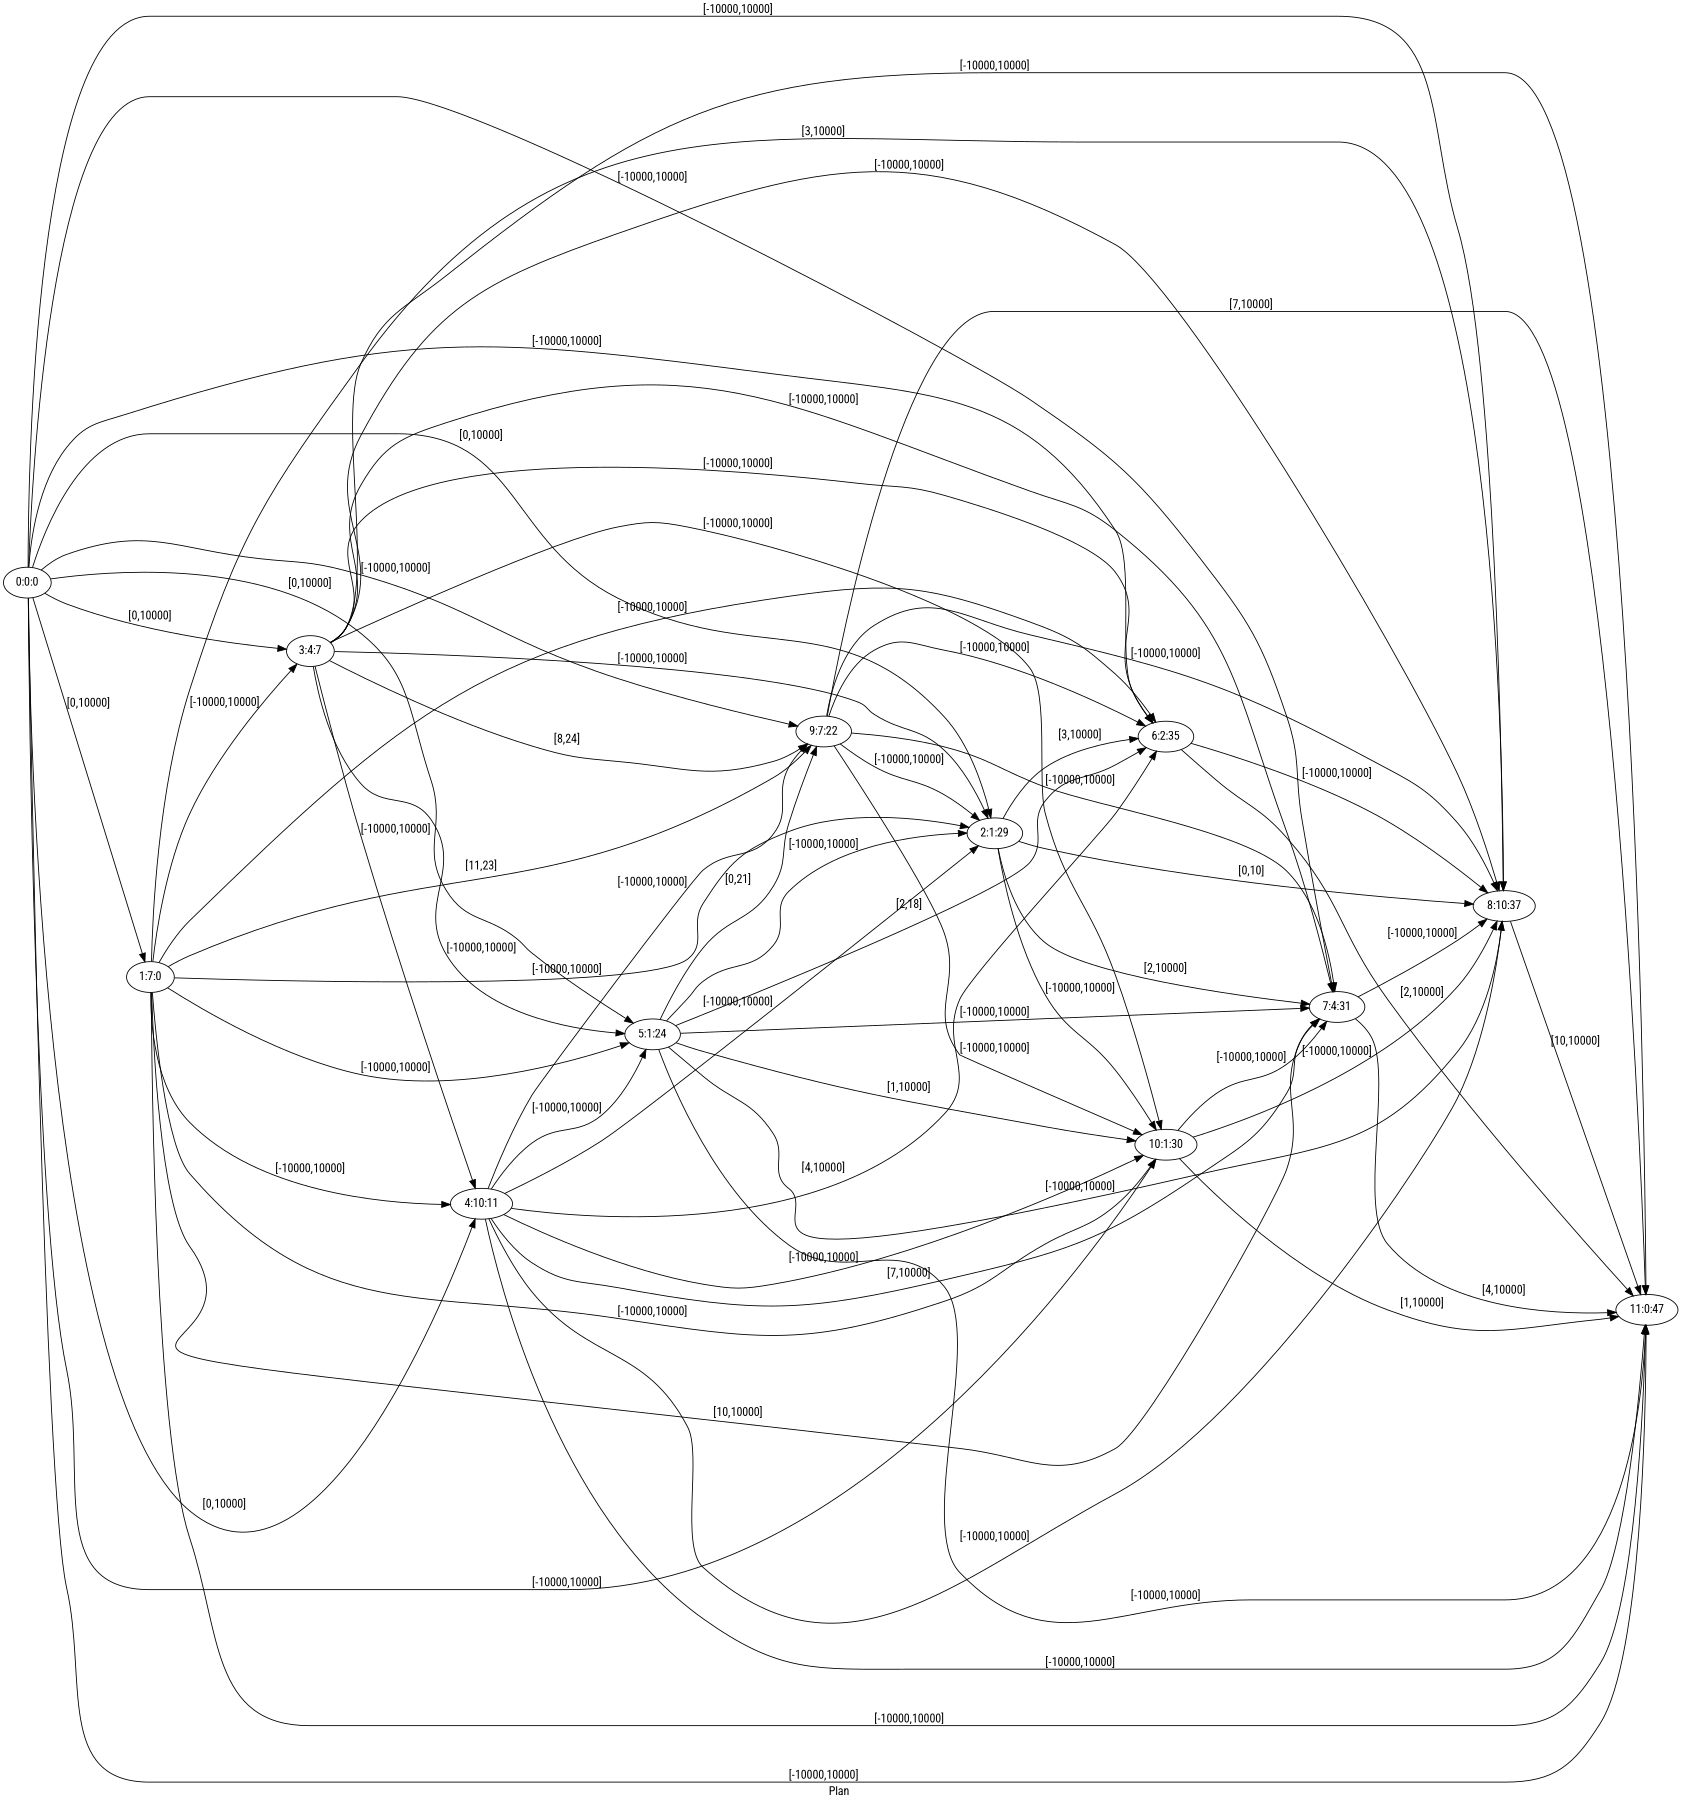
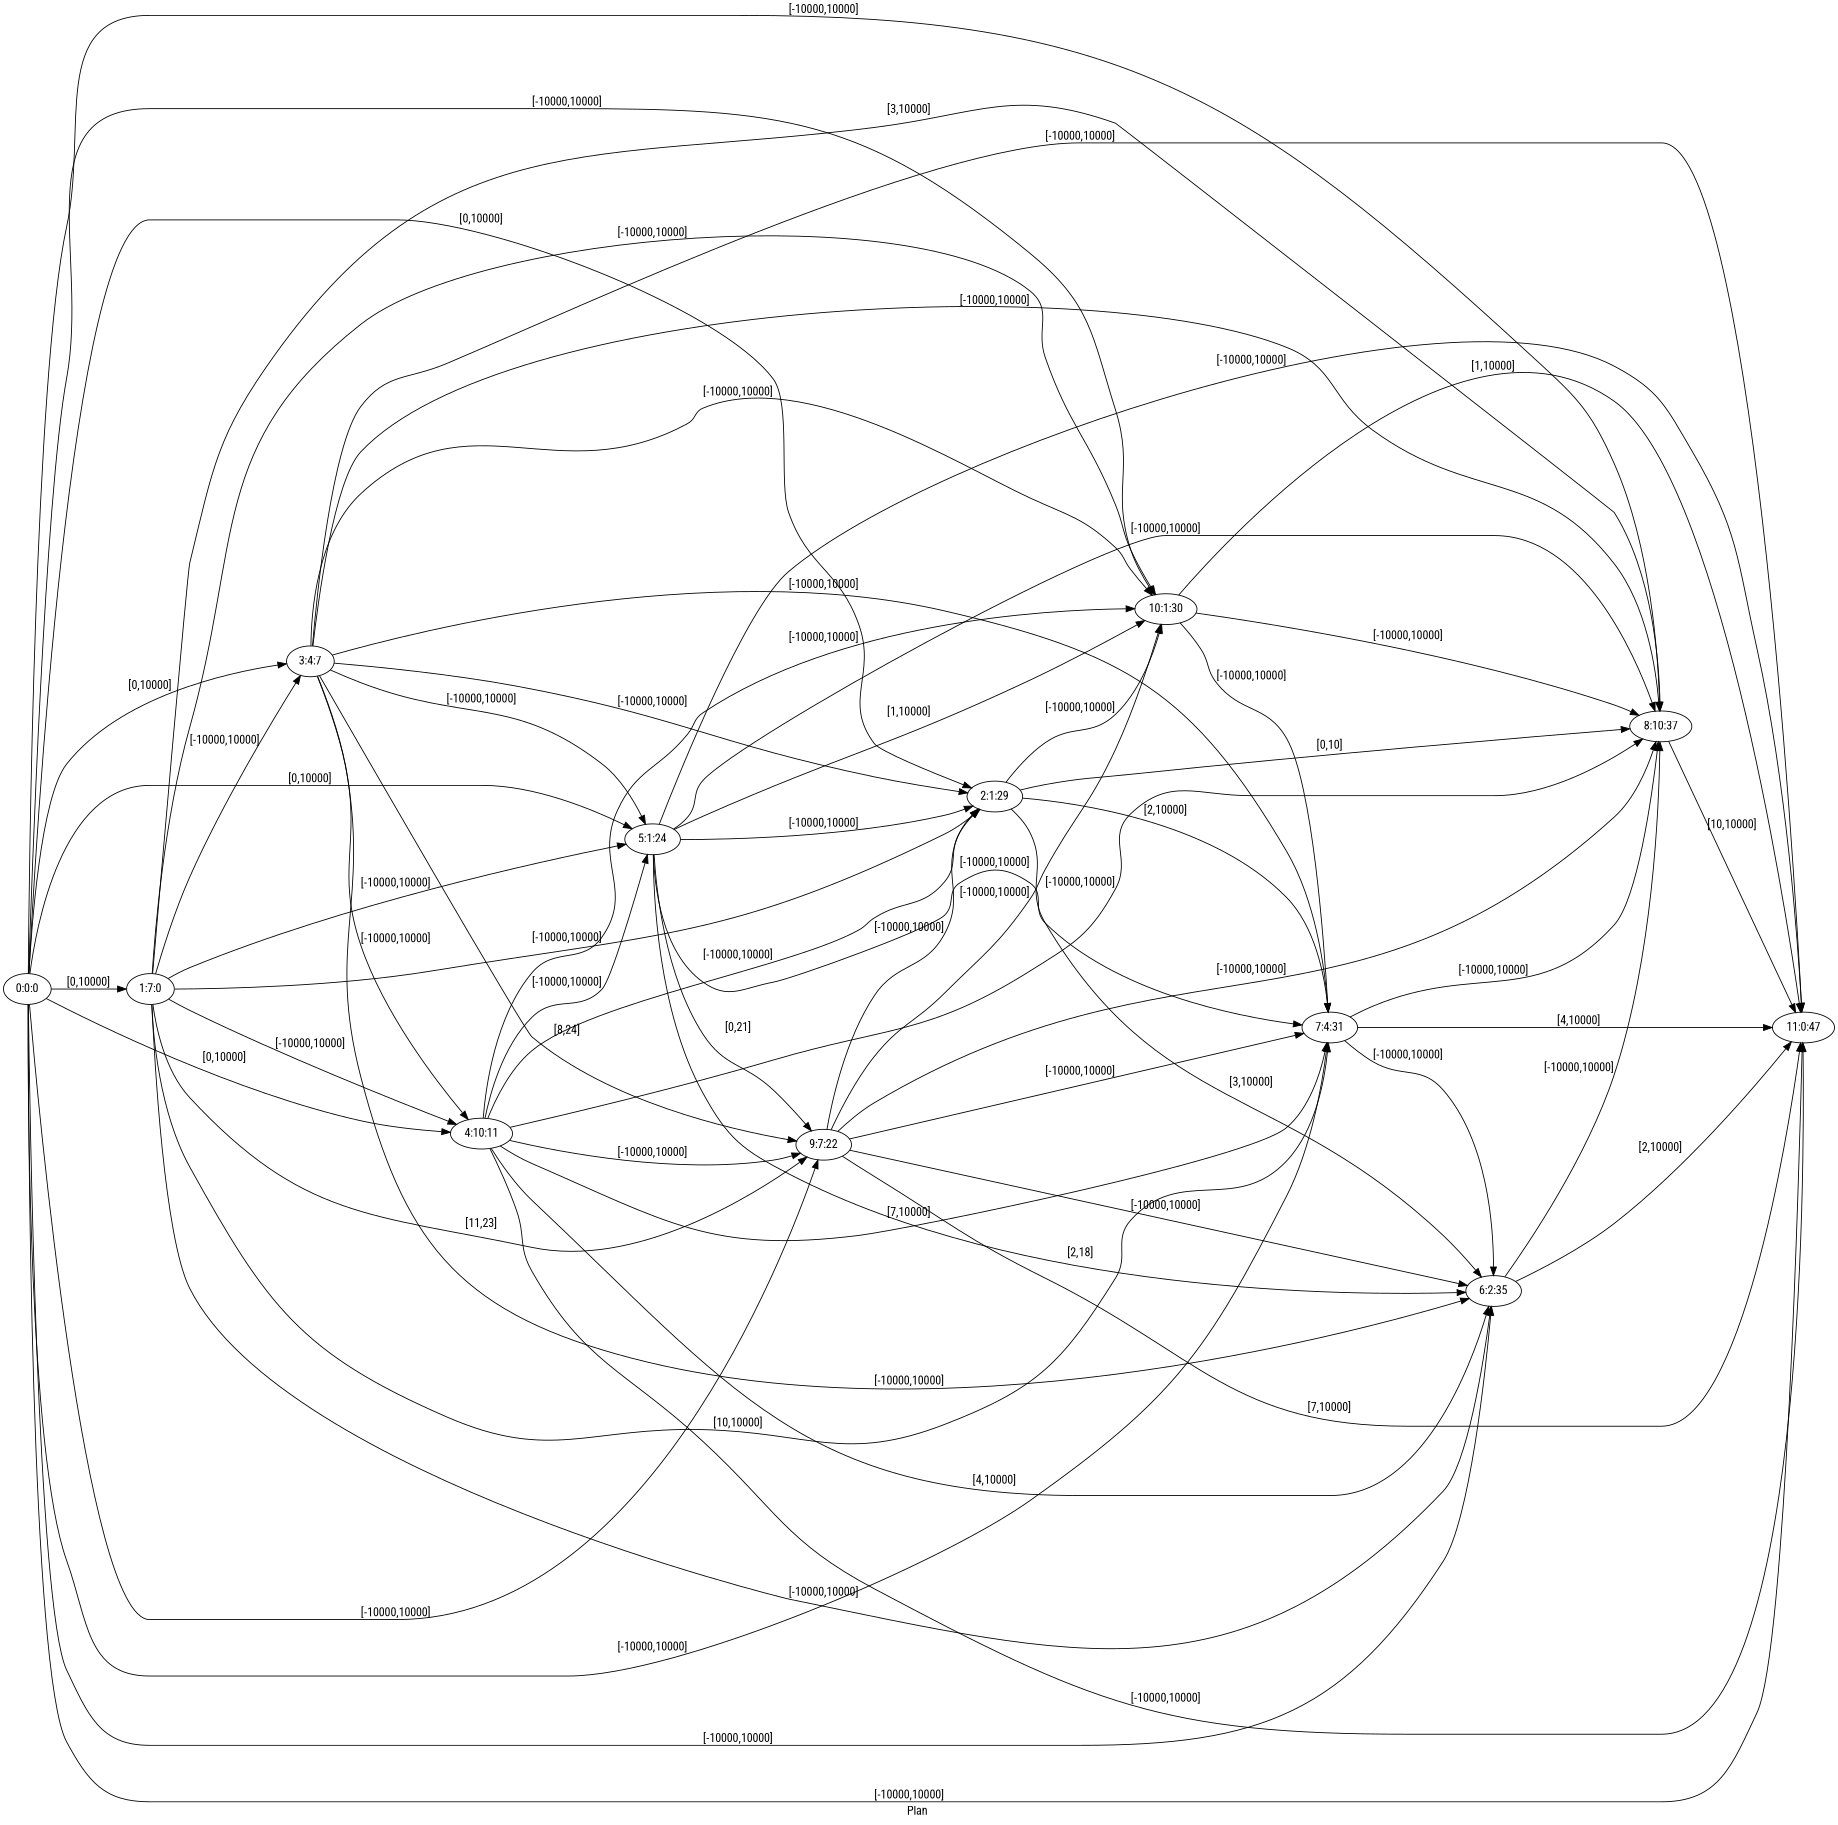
edge "7:4:31" -> "6:2:35": added, label "[-10000,10000]"
edge "1:7:0" -> "11:0:47": removed, label "[-10000,10000]"
